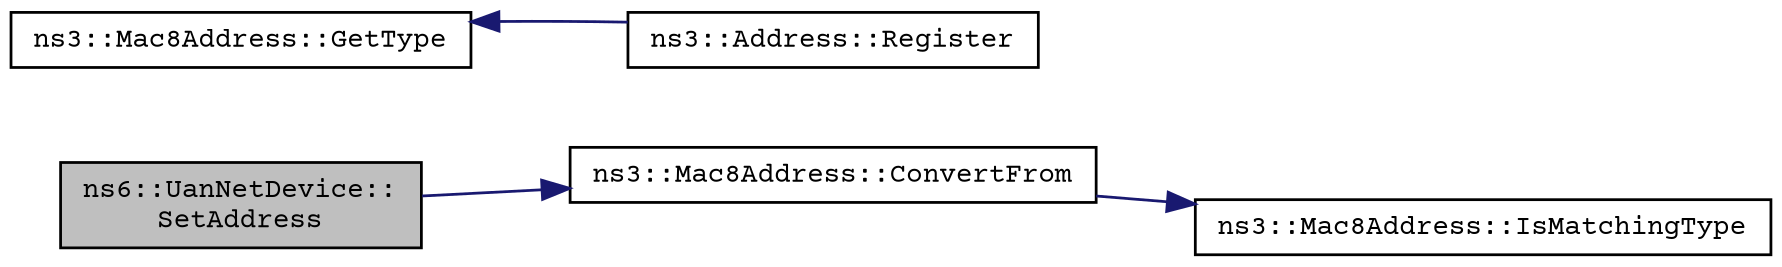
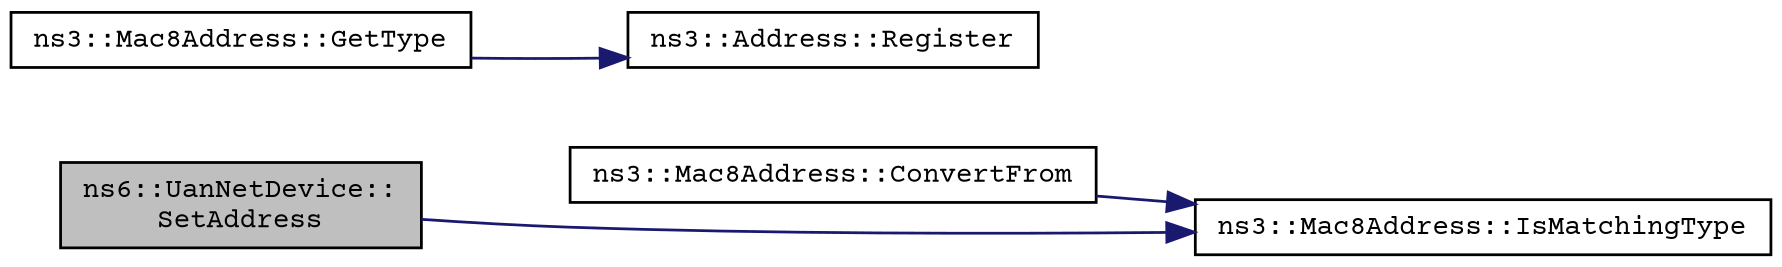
edge "ns3::Address::Register" -> "ns3::Mac8Address::GetType": reversed
edge "ns6::UanNetDevice:: SetAddress" -> "ns3::Mac8Address::ConvertFrom": now "ns6::UanNetDevice:: SetAddress" -> "ns3::Mac8Address::IsMatchingType"
